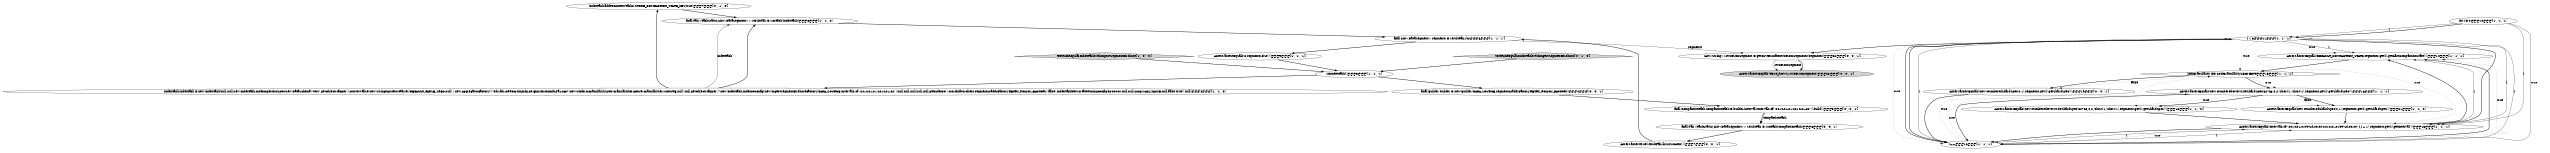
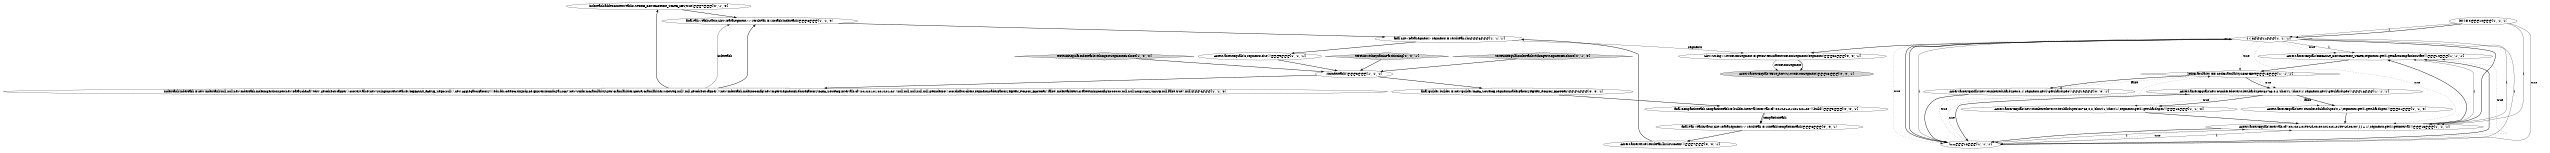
node "testRunWithDynamicPartitioning['0', '0', '1']": added
